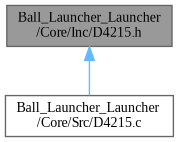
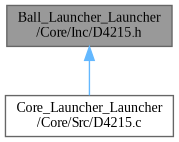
node "Ball_Launcher_Launcher /Core/Src/D4215.c": label "Ball_Launcher_Launcher /Core/Src/D4215.c" -> "Core_Launcher_Launcher /Core/Src/D4215.c"
